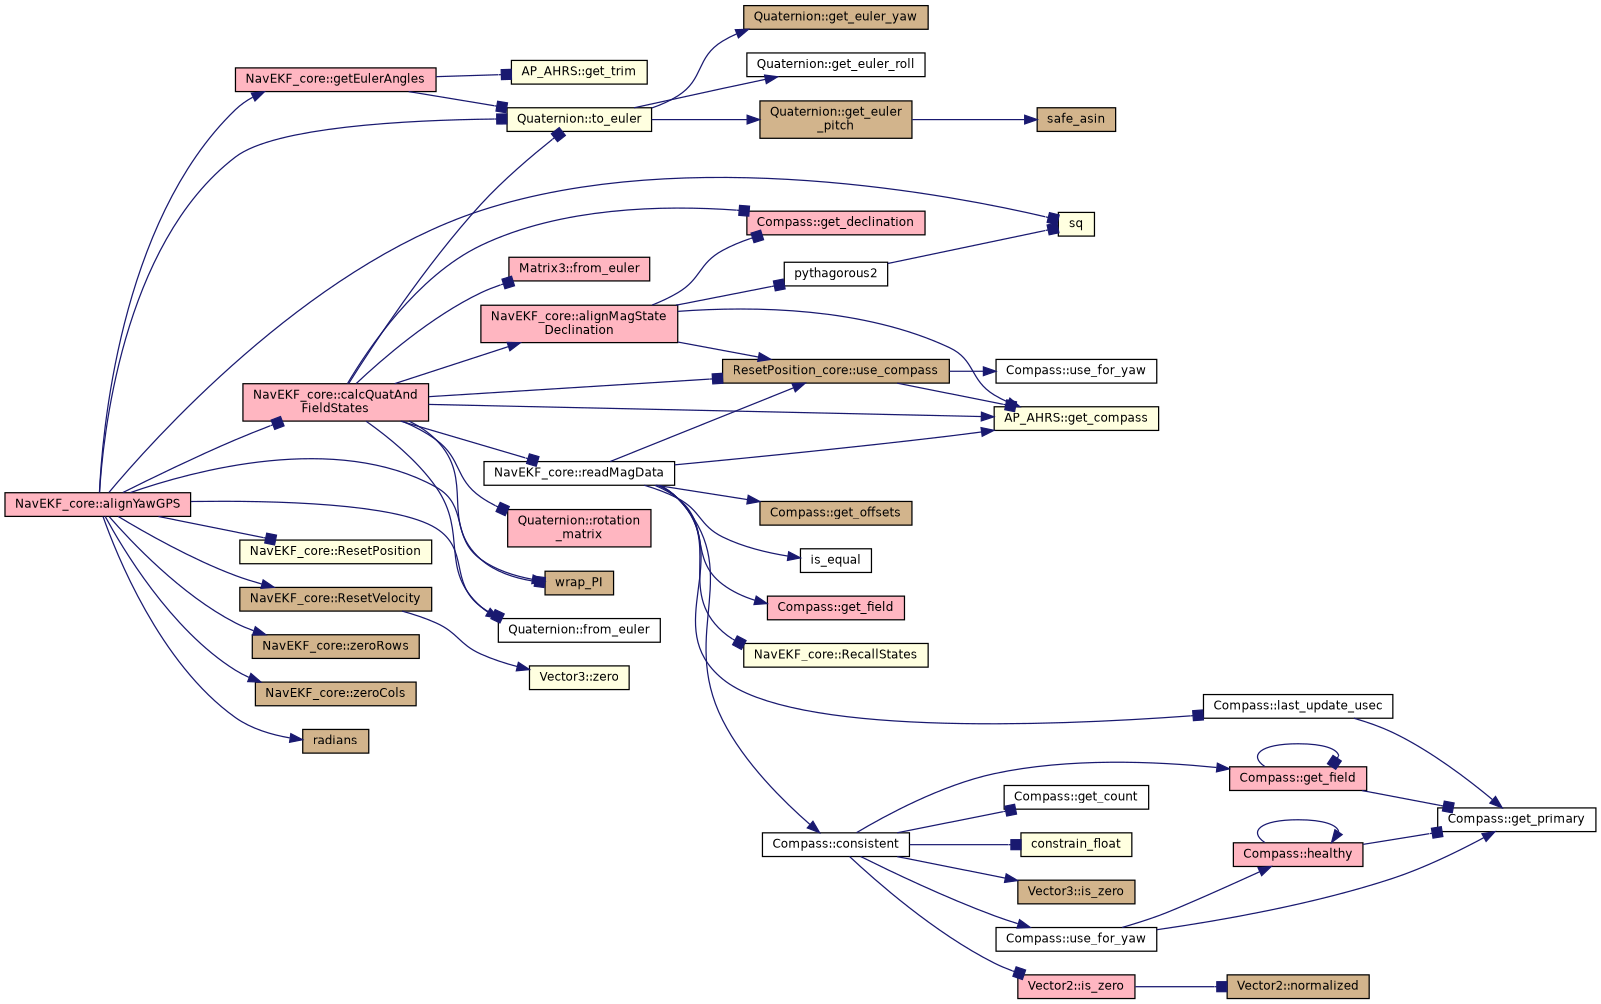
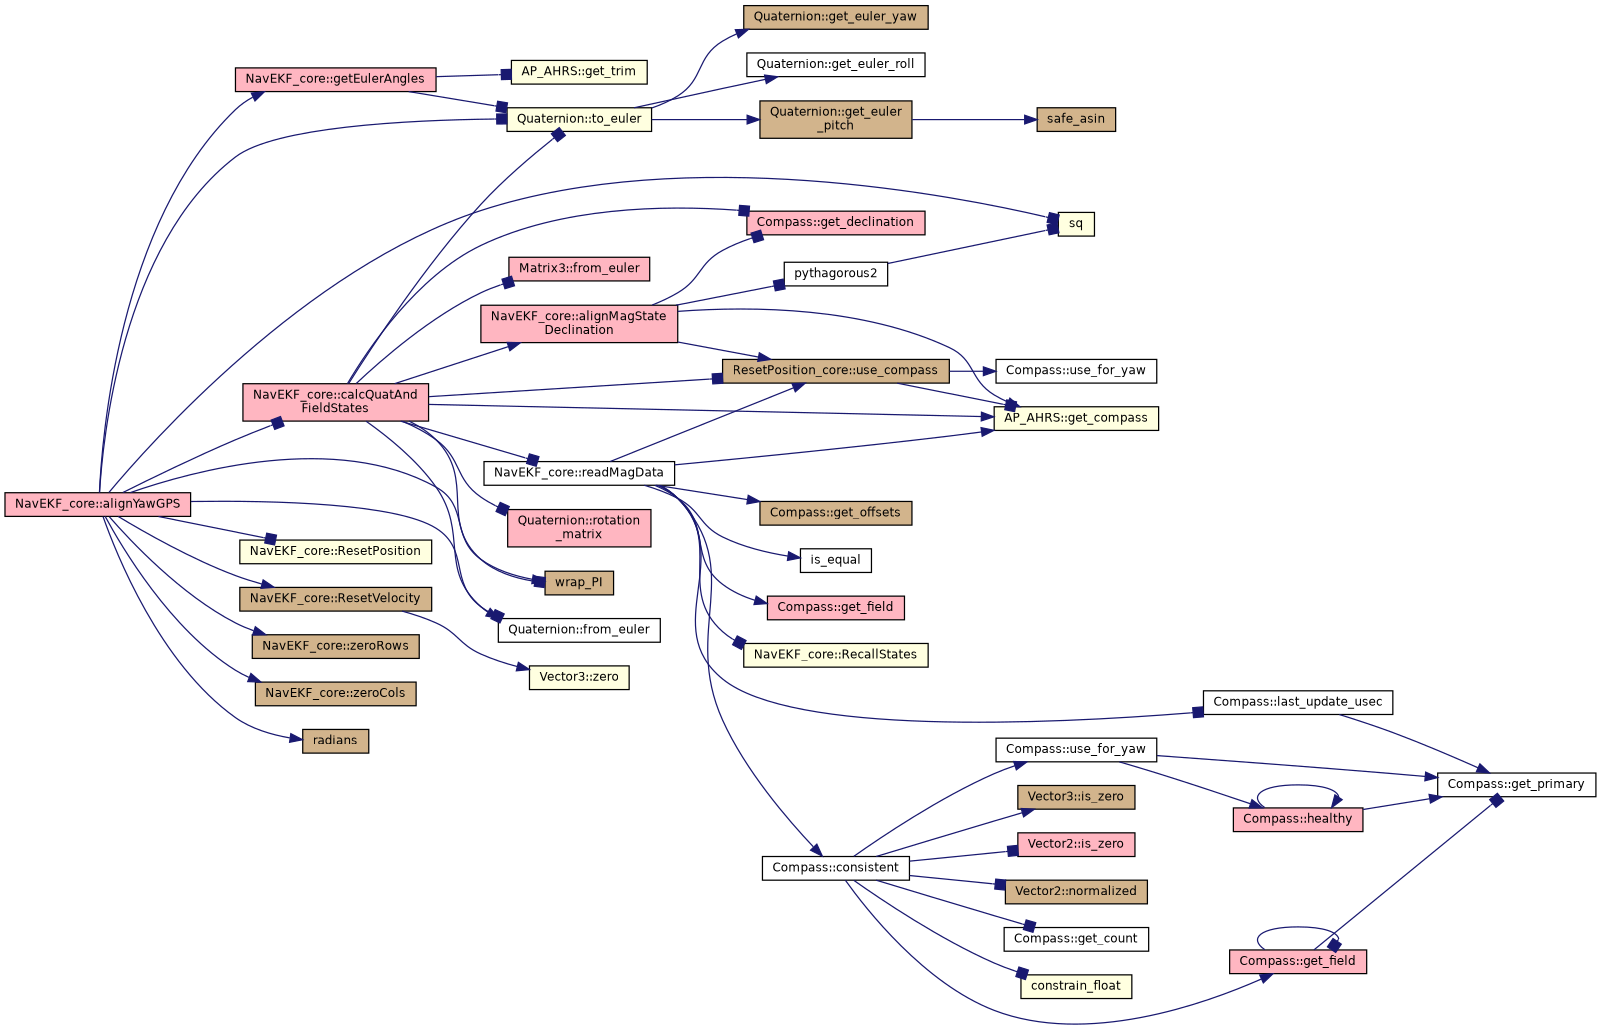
edge "Compass::healthy" -> "Compass::get_primary": arrowhead box -> normal
edge "Vector2::is_zero" -> "Vector2::normalized": now "Compass::consistent" -> "Vector2::normalized"
